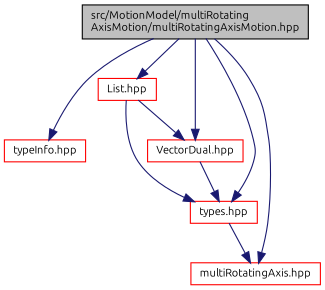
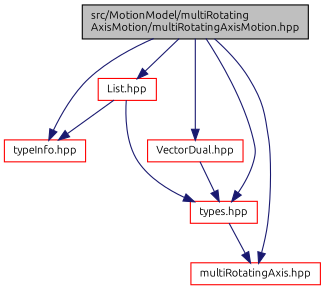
edge "List.hpp" -> "VectorDual.hpp": now "List.hpp" -> "typeInfo.hpp"
